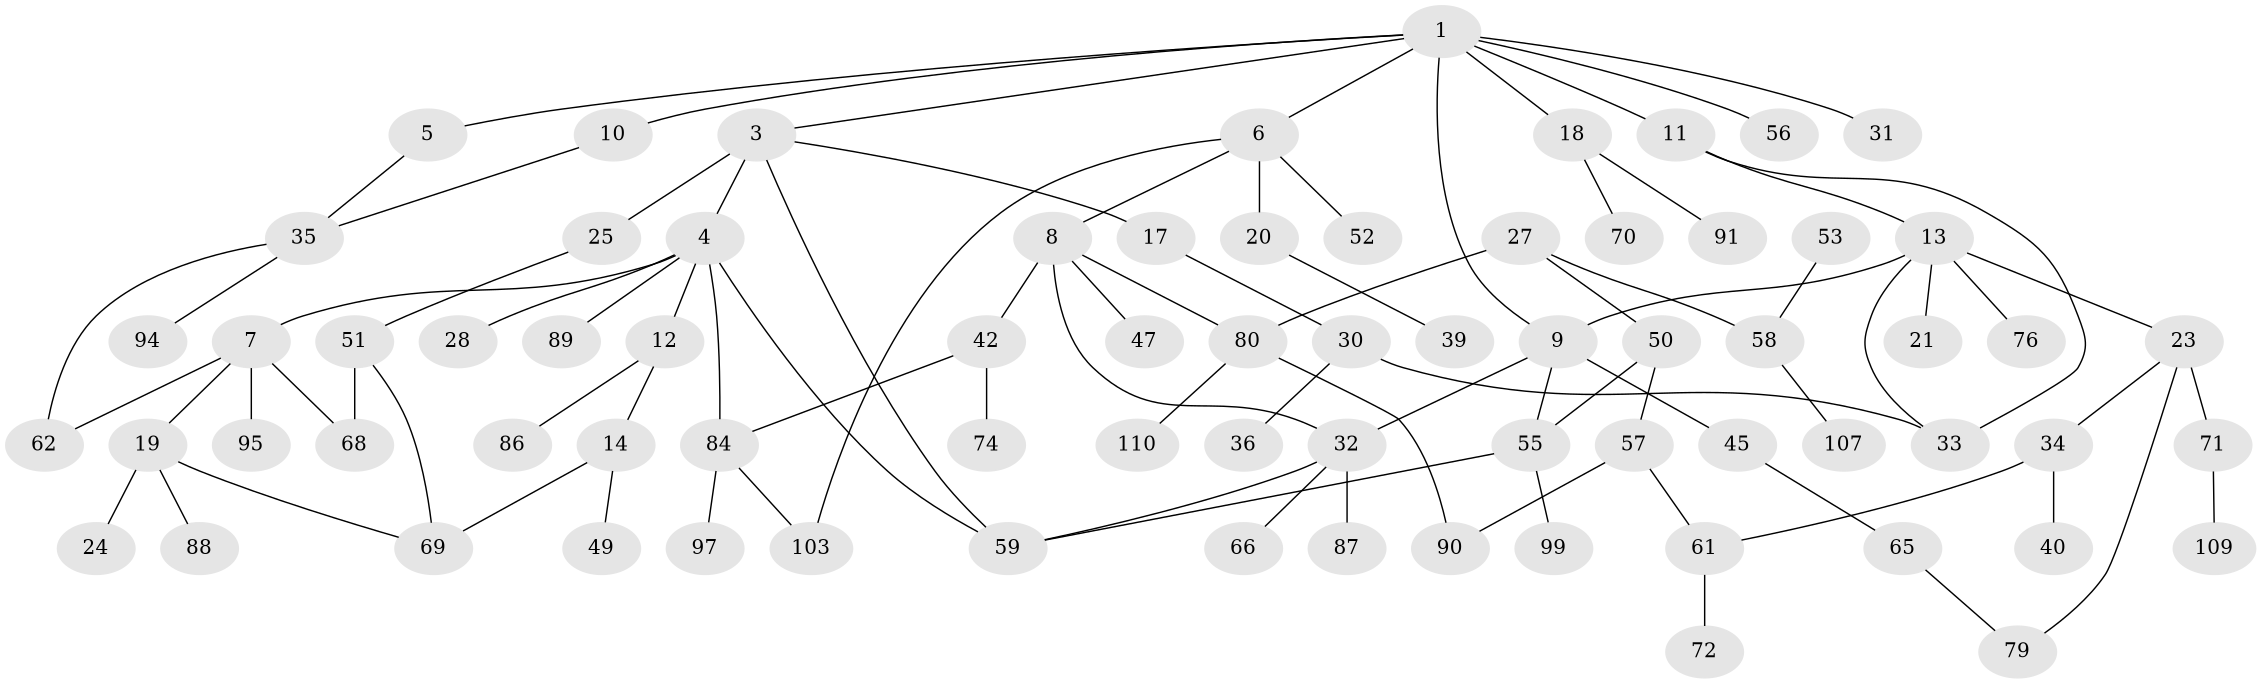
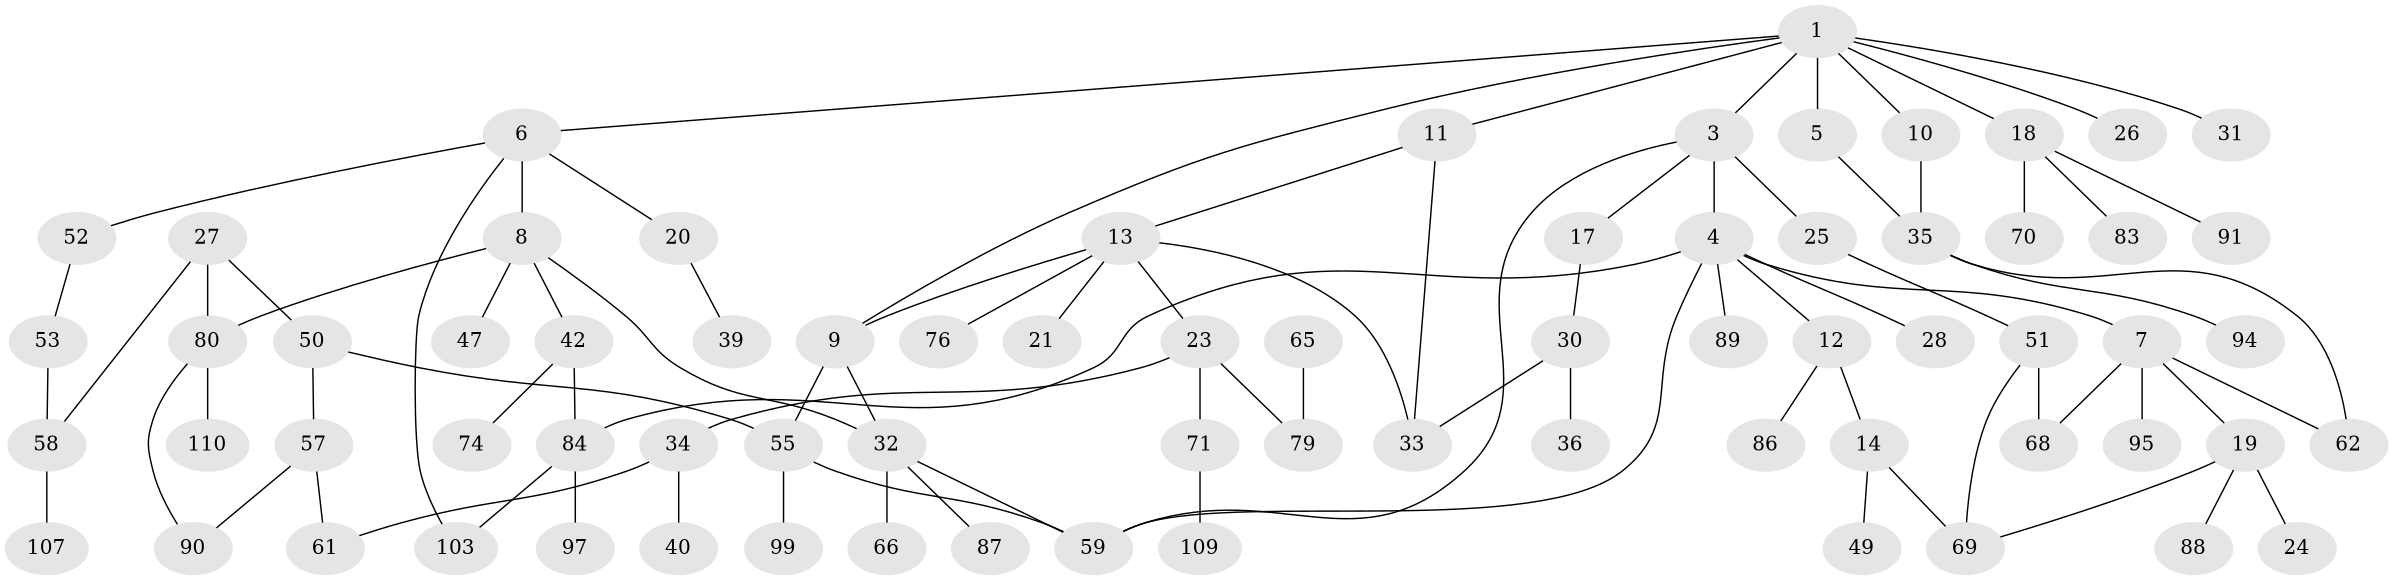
node "56": label "56" -> "26"
node "83": added
edge "52" -- "53": added
node "45": removed
node "72": removed
